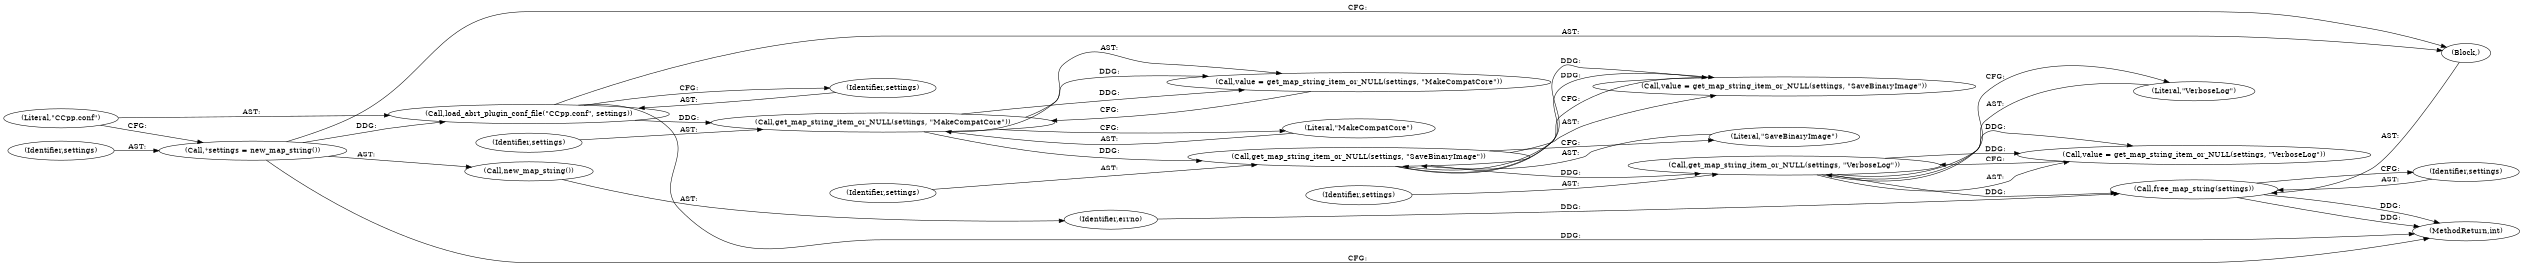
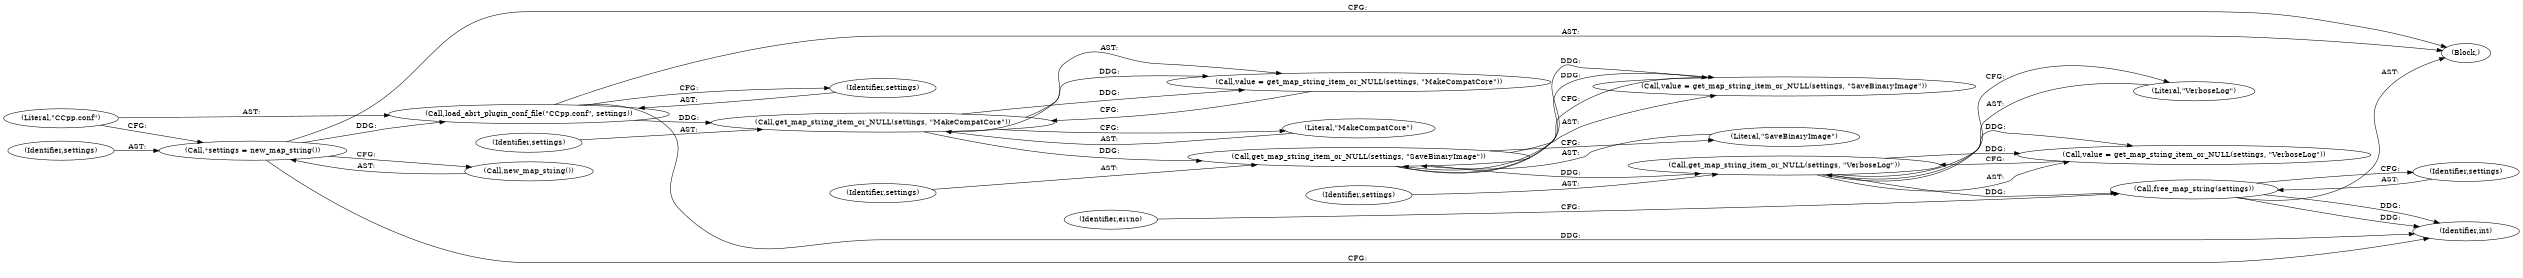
edge "(Call,*settings = new_map_string())" -> "(Call,new_map_string())": label "AST: " -> "CFG: "
edge "(Block,)" -> "(Call,free_map_string(settings))": reversed
edge "(Identifier,errno)" -> "(Call,free_map_string(settings))": label "DDG: " -> "CFG: "
edge "(Call,new_map_string())" -> "(Identifier,errno)": now "(Call,new_map_string())" -> "(Call,*settings = new_map_string())"
node "(MethodReturn,int)": label "(MethodReturn,int)" -> "(Identifier,int)"
